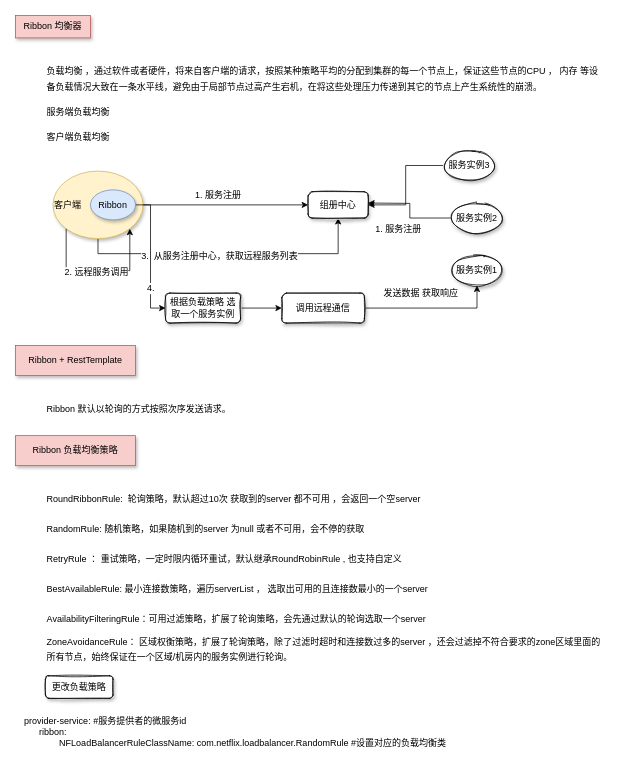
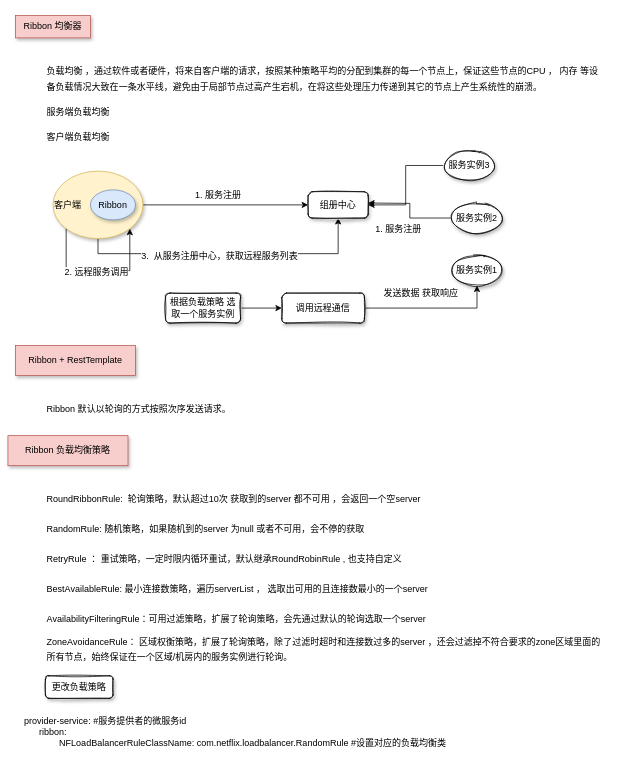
edge "Ribbon" -> "根据负载策略 选取一个服务实例": removed, label "4."
node "Ribbon 负载均衡策略": moved (75, 450) -> (68, 450)
